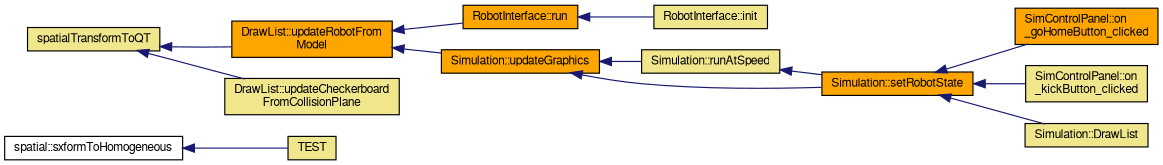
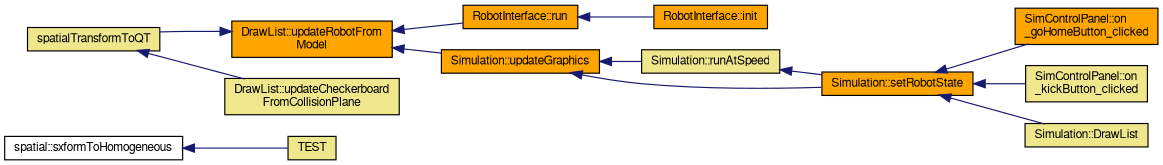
node "RobotInterface::init": fillcolor khaki -> orange
edge "DrawList::updateRobotFrom Model" -> "spatialTransformToQT": reversed
